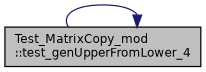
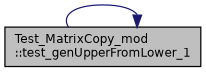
node "Test_MatrixCopy_mod ::test_genUpperFromLower_4": label "Test_MatrixCopy_mod ::test_genUpperFromLower_4" -> "Test_MatrixCopy_mod ::test_genUpperFromLower_1"
